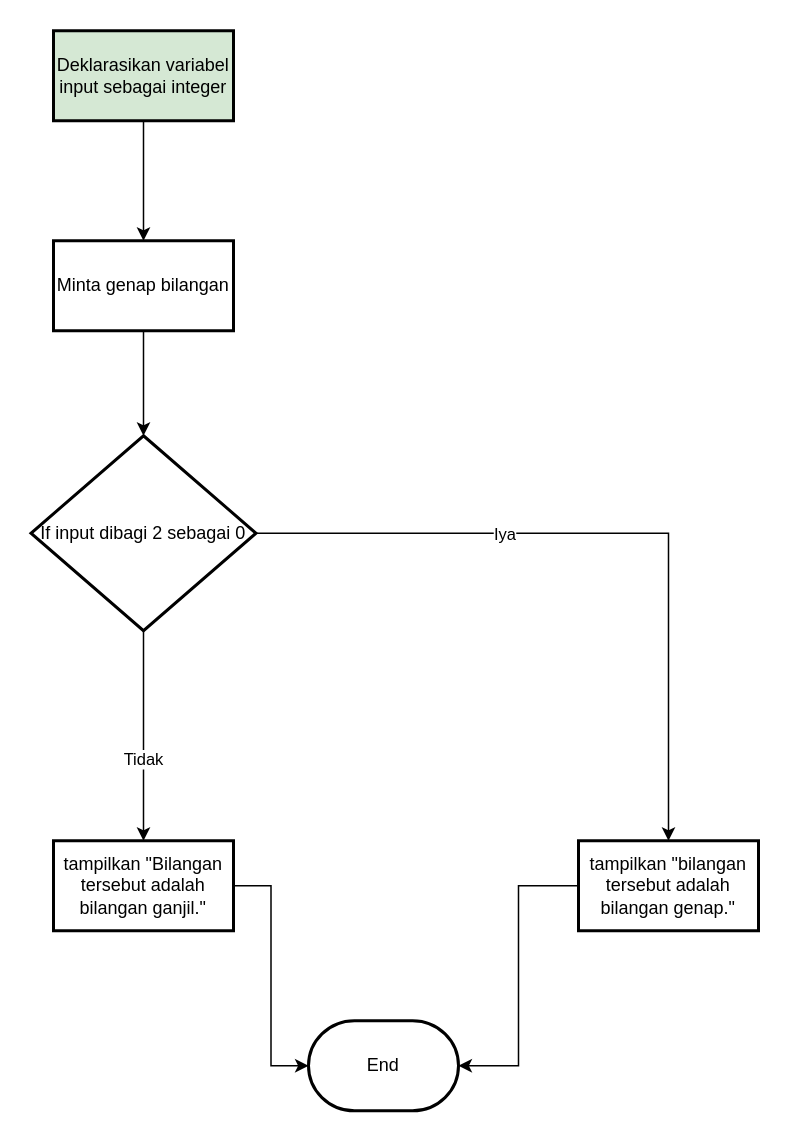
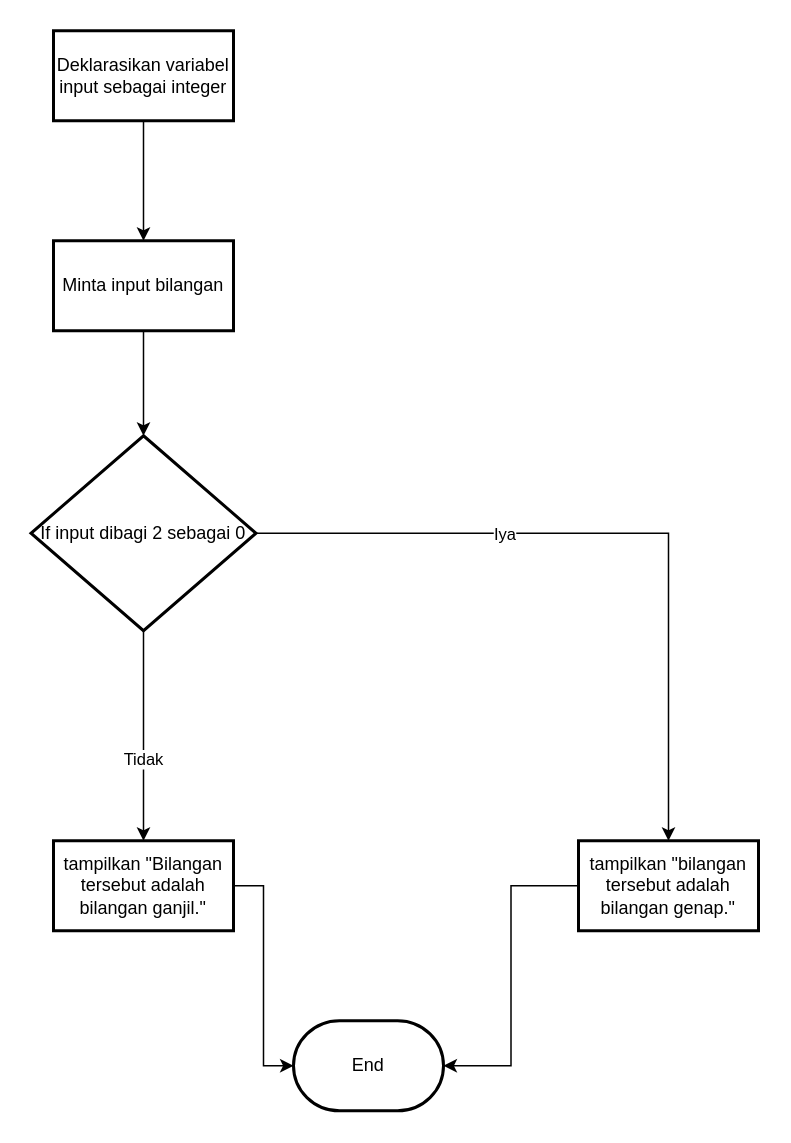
node "Deklarasikan variabel input sebagai integer": fillcolor #d5e8d4 -> #ffffff
node "Minta genap bilangan": label "Minta genap bilangan" -> "Minta input bilangan"
node "End": moved (383, 1066) -> (368, 1066)
